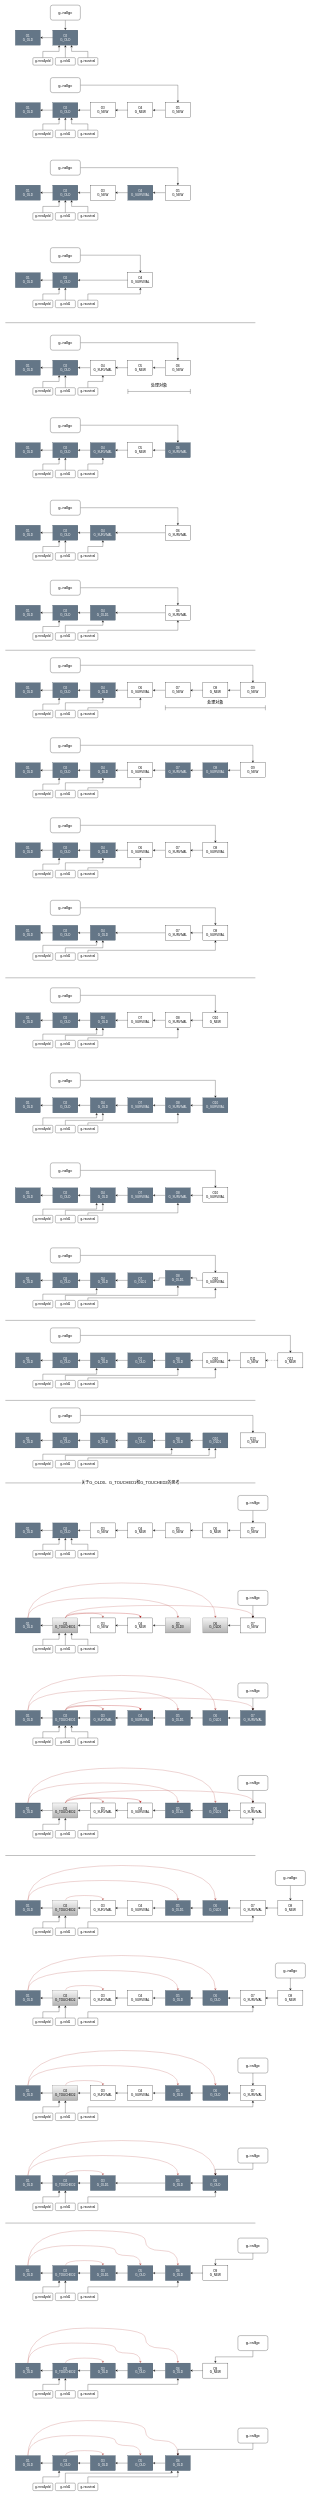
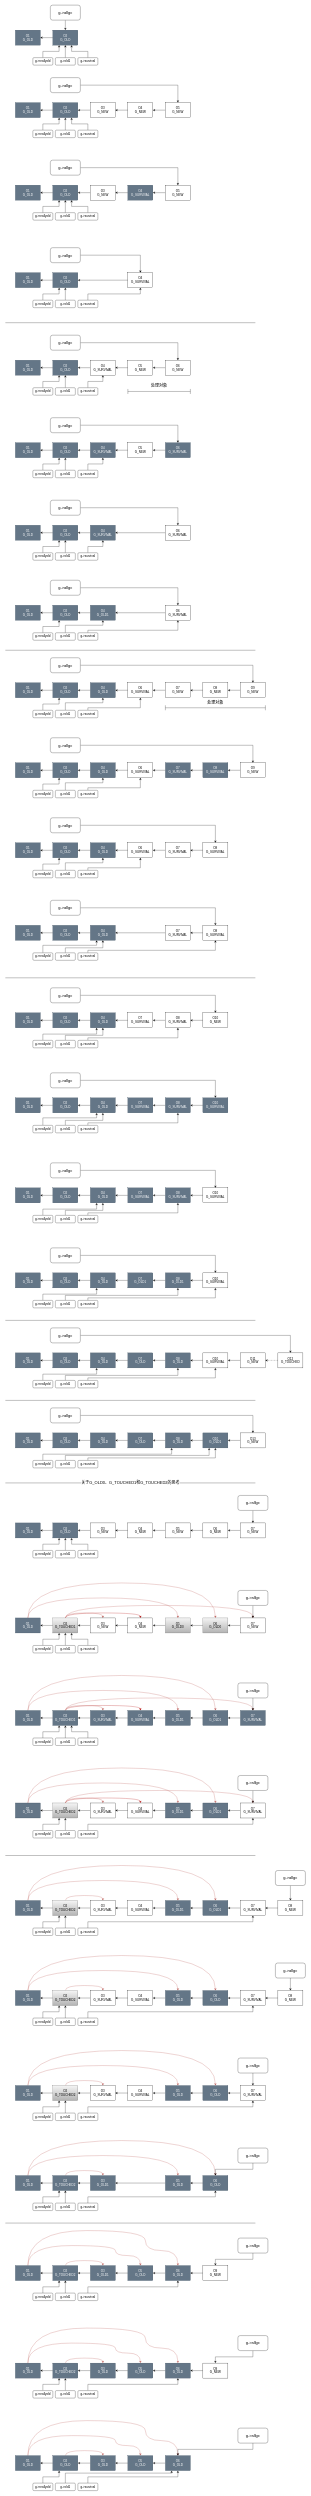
node "O8 G_OLD1": moved (178, 1278) -> (178, 1280)
node "O12 G_NEW": label "O12 G_NEW" -> "O12 G_TOUCHED"
edge "O13 G_NEW" -> "O10 G_OLD1": added
edge "O6 G_OLD0" -> "O5 G_OLD0": added
